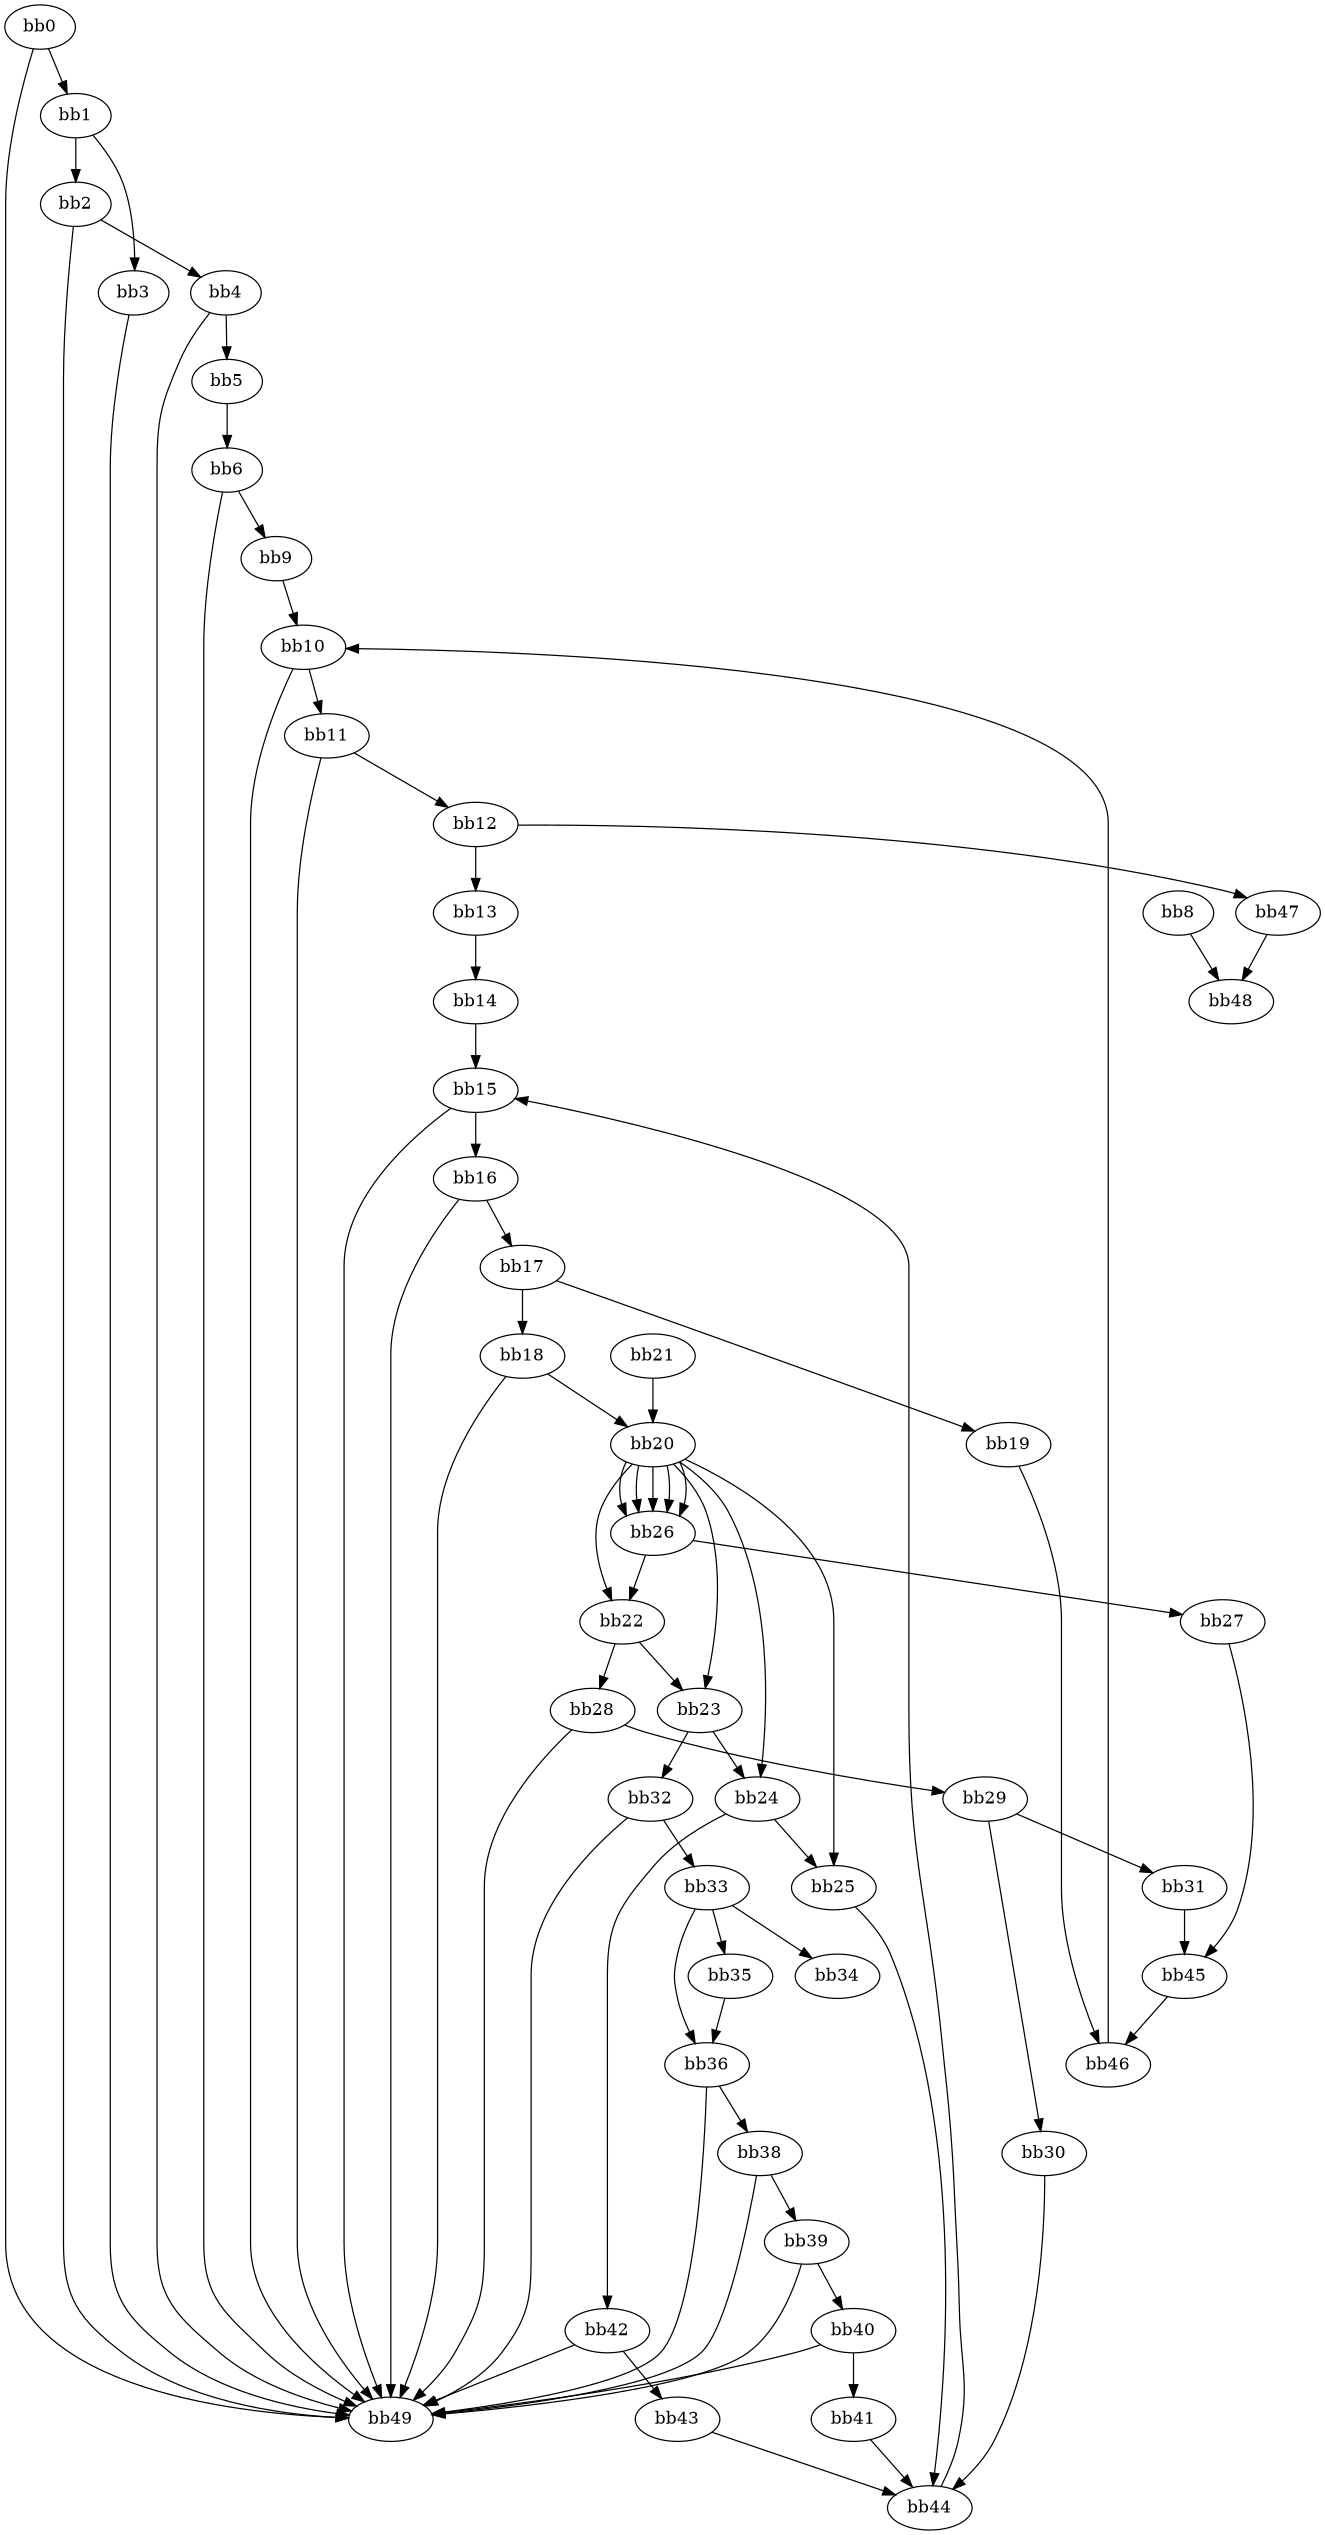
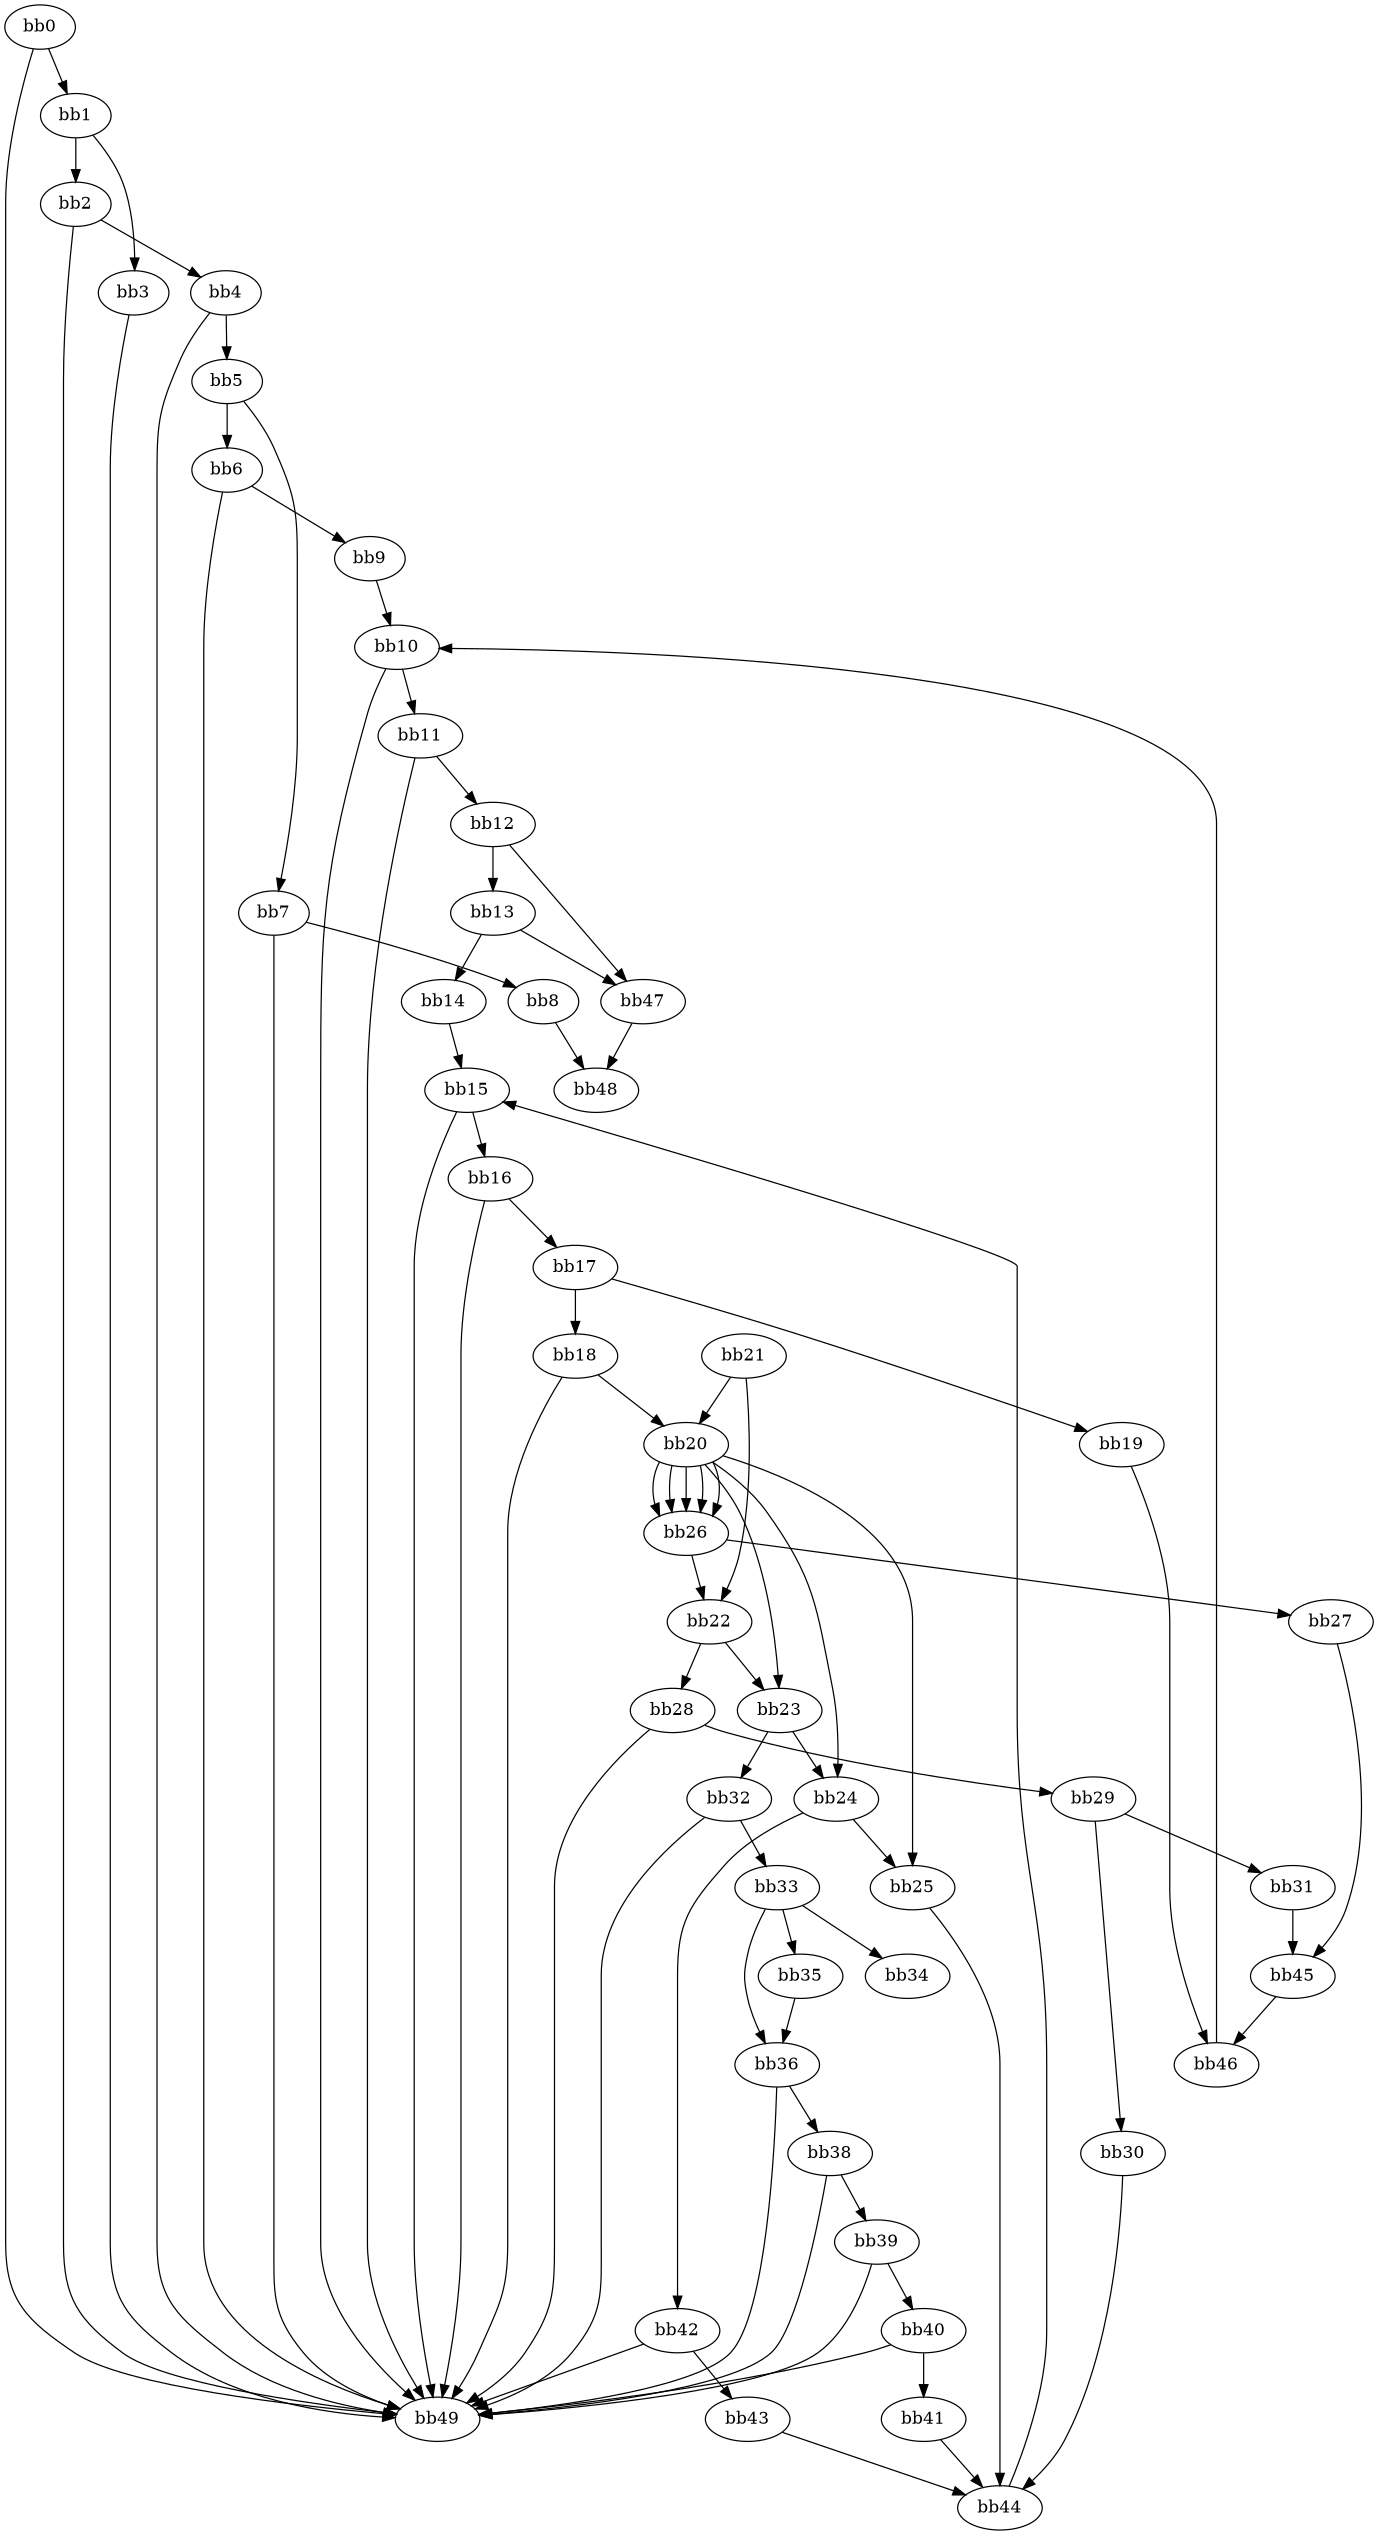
node "bb7": added
edge "bb13" -> "bb47": added
edge "bb20" -> "bb22": now "bb21" -> "bb22"
